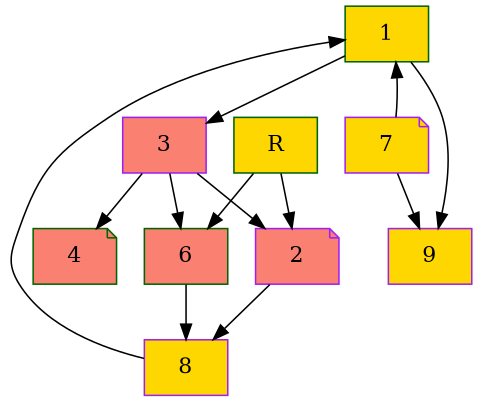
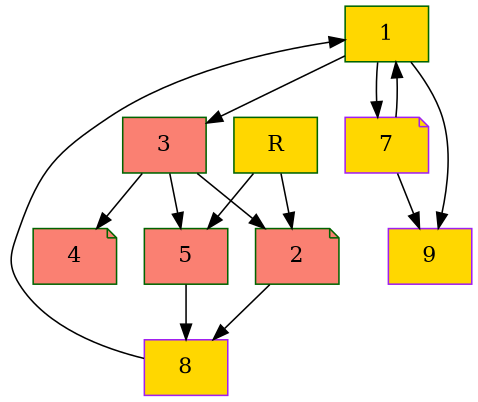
edge "1" -> "7": added
node "3": color purple -> darkgreen
node "6": label "6" -> "5"
node "2": color purple -> darkgreen
